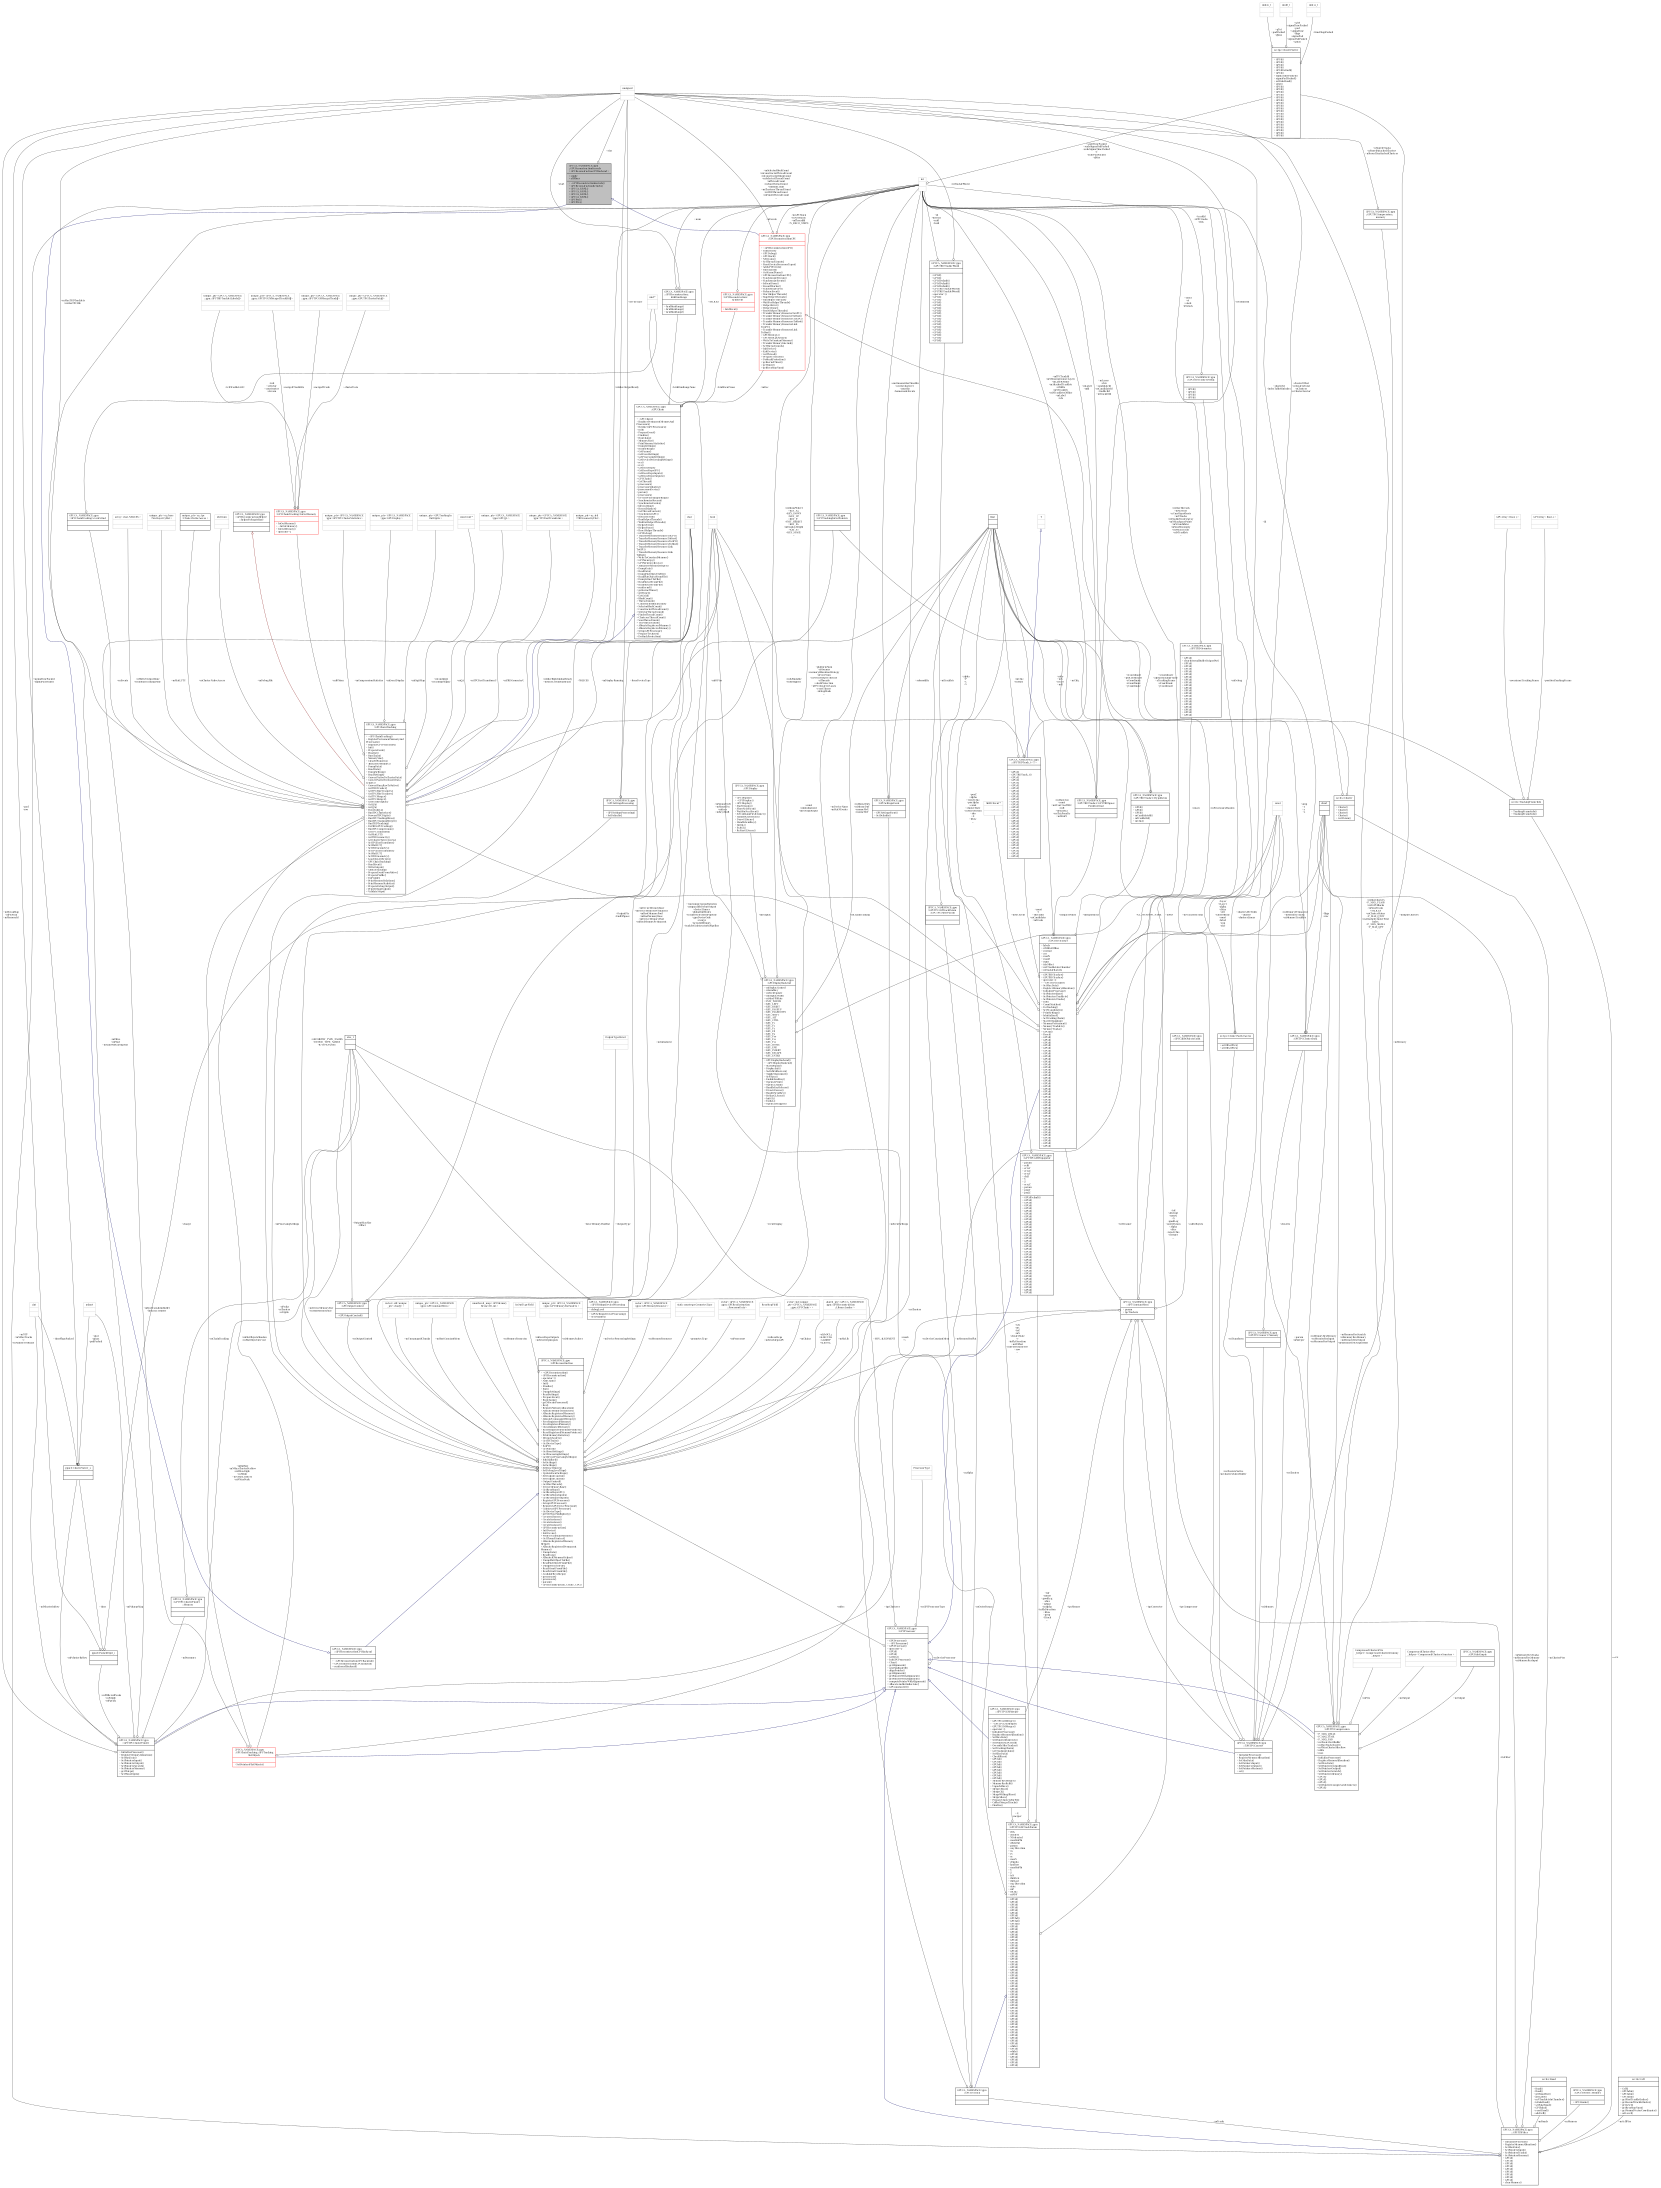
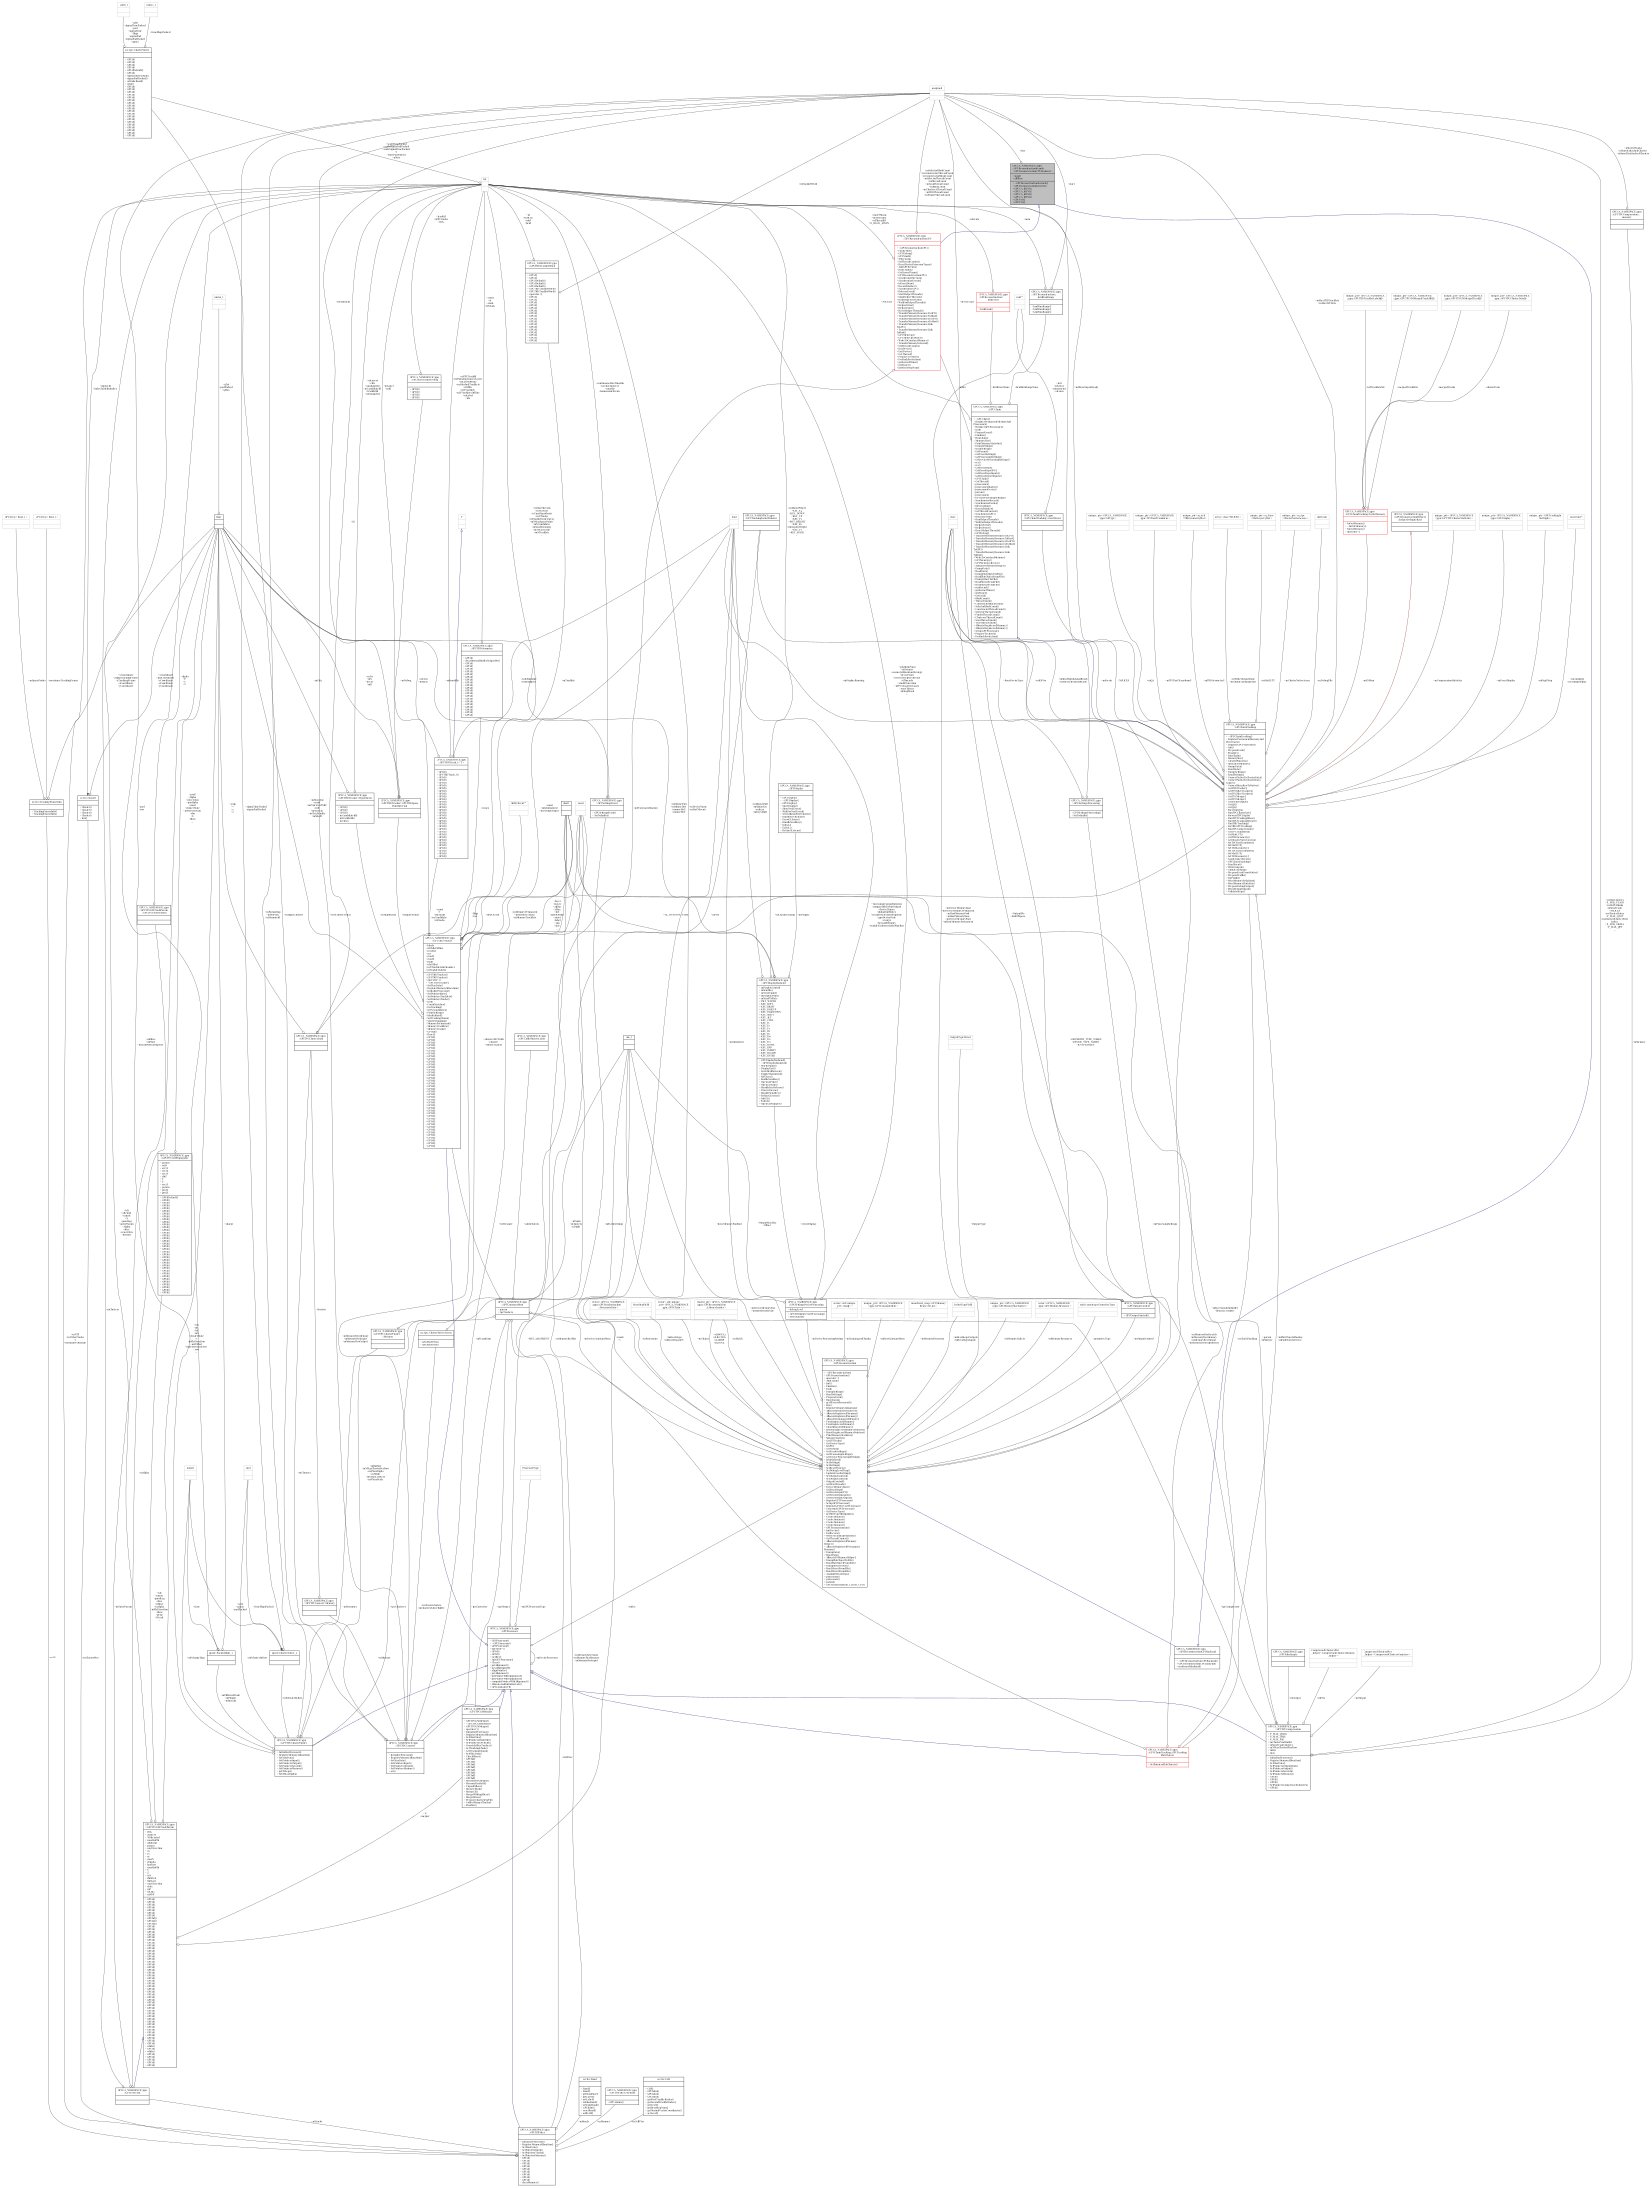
edge "uint16_t" -> "o2::tpc::ClusterNative": now "uint16_t" -> "float"
edge "unsigned" -> "o2::tpc::ClusterNativeAccess": removed, label "+clusterOffset +nClustersTotal +nClusters +nClustersSector"
edge "int" -> "o2::its::Cluster": arrowhead odiamond -> normal
node "unique_ptr< o2::tpc": color black -> grey75
edge "GPUArray< float, 2 >" -> "o2::its::TrackingFrameInfo": label " +positionTrackingFrame" -> " #mSpacePoints"
node "o2::its::Cluster": text "+ GetParam()" -> "+ Init()"
edge "gpucf::ClusterNative_s" -> "gpucf::PackedDigit_s": now "ushort" -> "gpucf::PackedDigit_s"
node "o2::its::Road": text "+ mNTrackletsInChamber()" -> "+ setLabel()"
